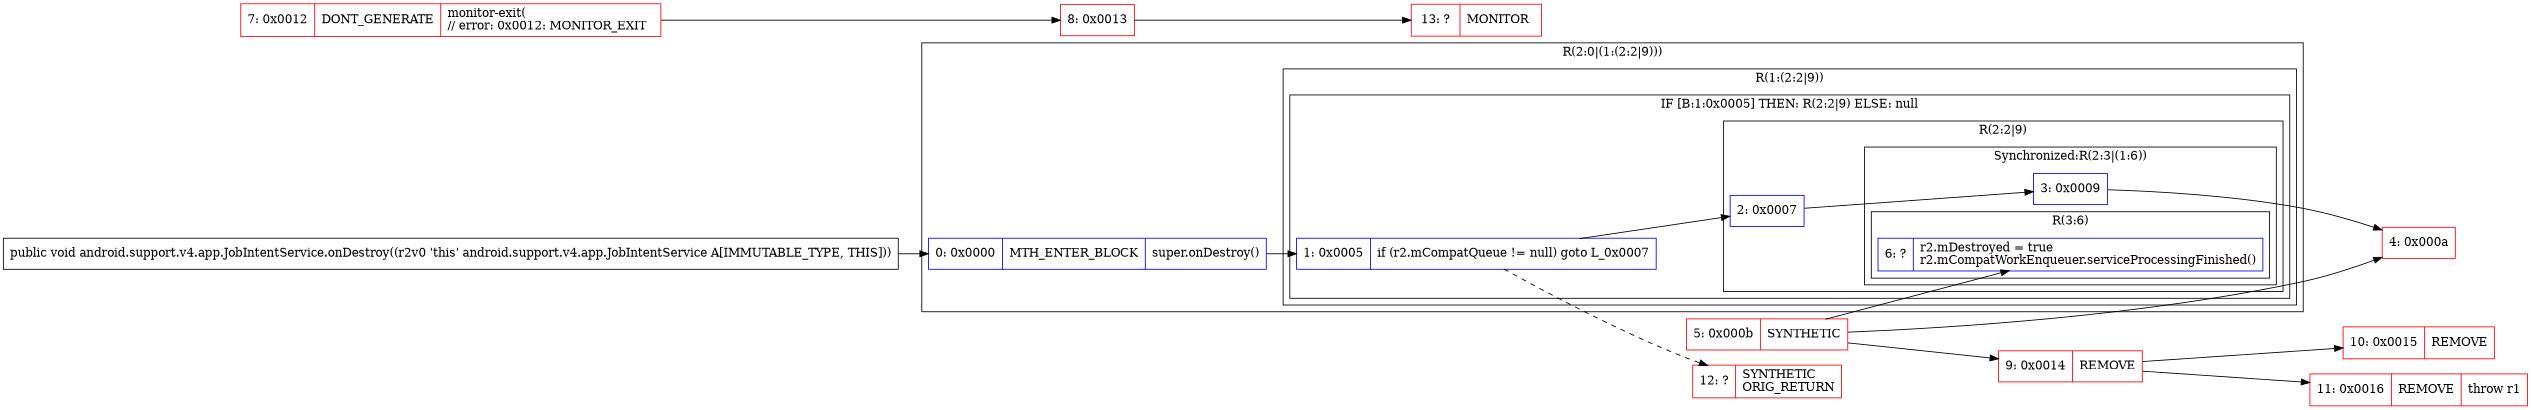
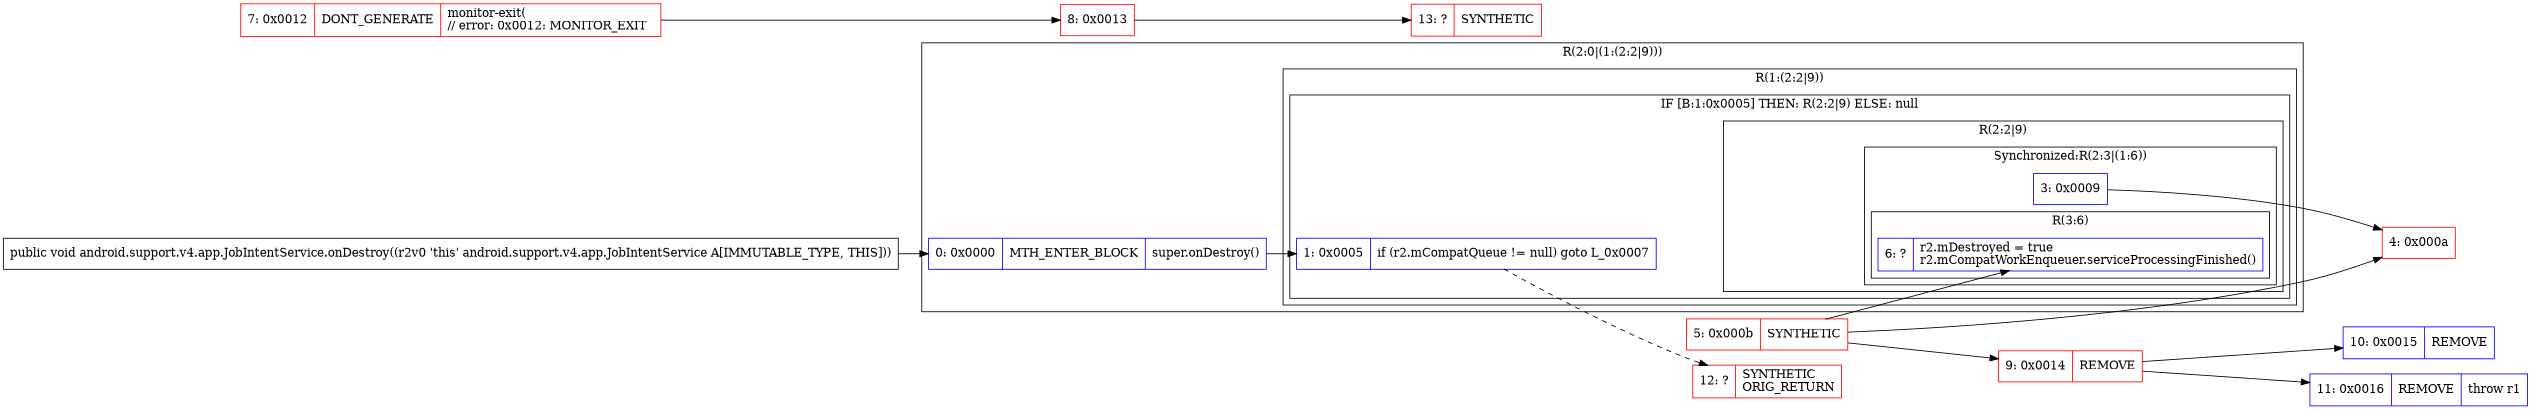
node "13: ?": text "MONITOR" -> "SYNTHETIC"
node "2: 0x0007": removed
node "10: 0x0015": color red -> blue
node "11: 0x0016": color red -> blue
